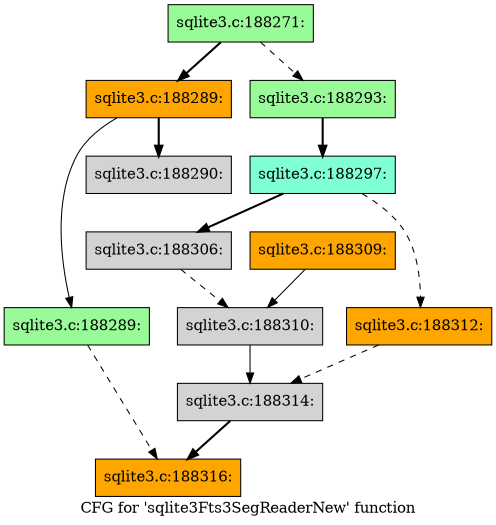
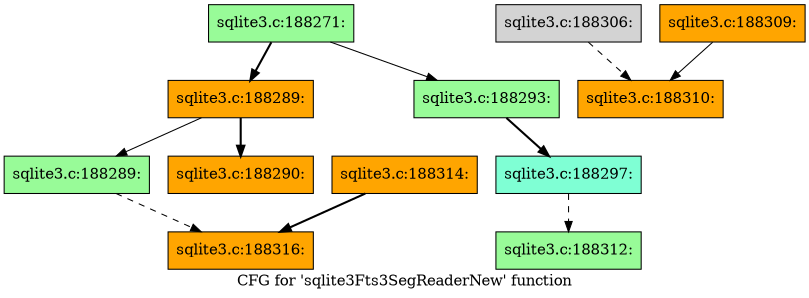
edge "sqlite3.c:188271:" -> "sqlite3.c:188293:": style dashed -> solid
node "sqlite3.c:188290:": fillcolor lightgrey -> orange
edge "sqlite3.c:188297:" -> "sqlite3.c:188306:": removed
node "sqlite3.c:188310:": fillcolor lightgrey -> orange
node "sqlite3.c:188312:": fillcolor orange -> palegreen
edge "sqlite3.c:188310:" -> "sqlite3.c:188314:": removed
edge "sqlite3.c:188312:" -> "sqlite3.c:188314:": removed
node "sqlite3.c:188314:": fillcolor lightgrey -> orange
